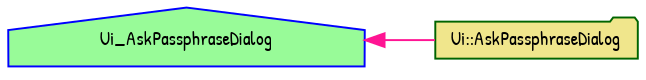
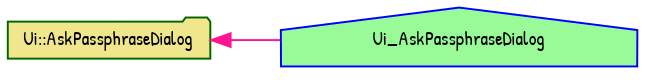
edge "Ui::AskPassphraseDialog" -> "Ui_AskPassphraseDialog": reversed
